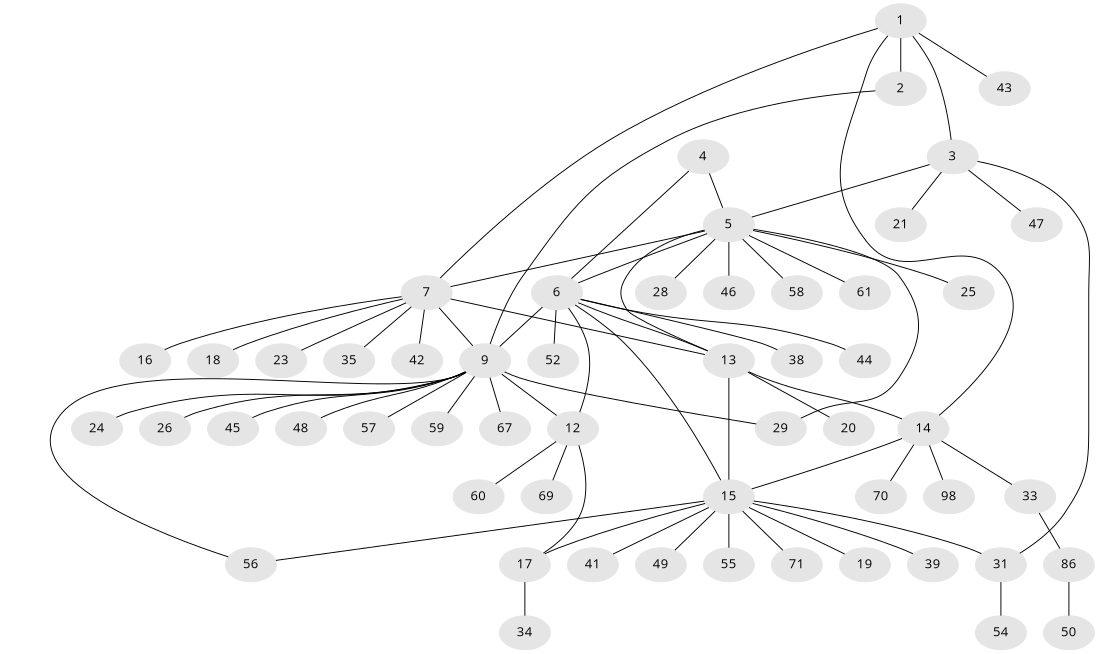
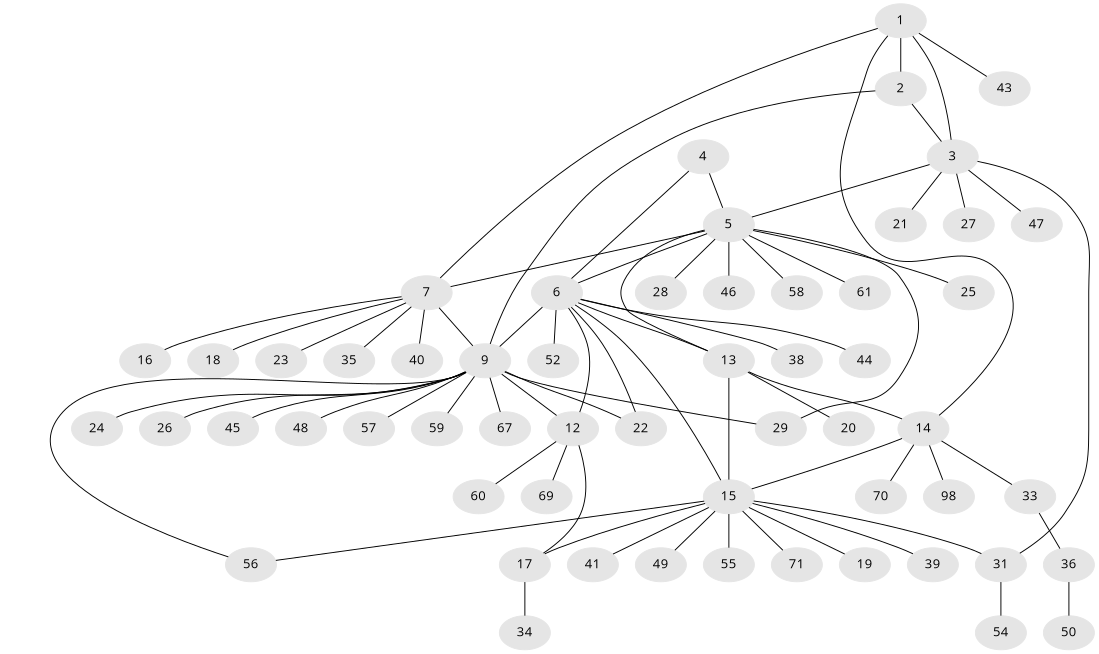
edge "2" -- "3": added
node "27": added
edge "7" -- "13": removed
node "42": label "42" -> "40"
node "22": added
node "86": label "86" -> "36"
